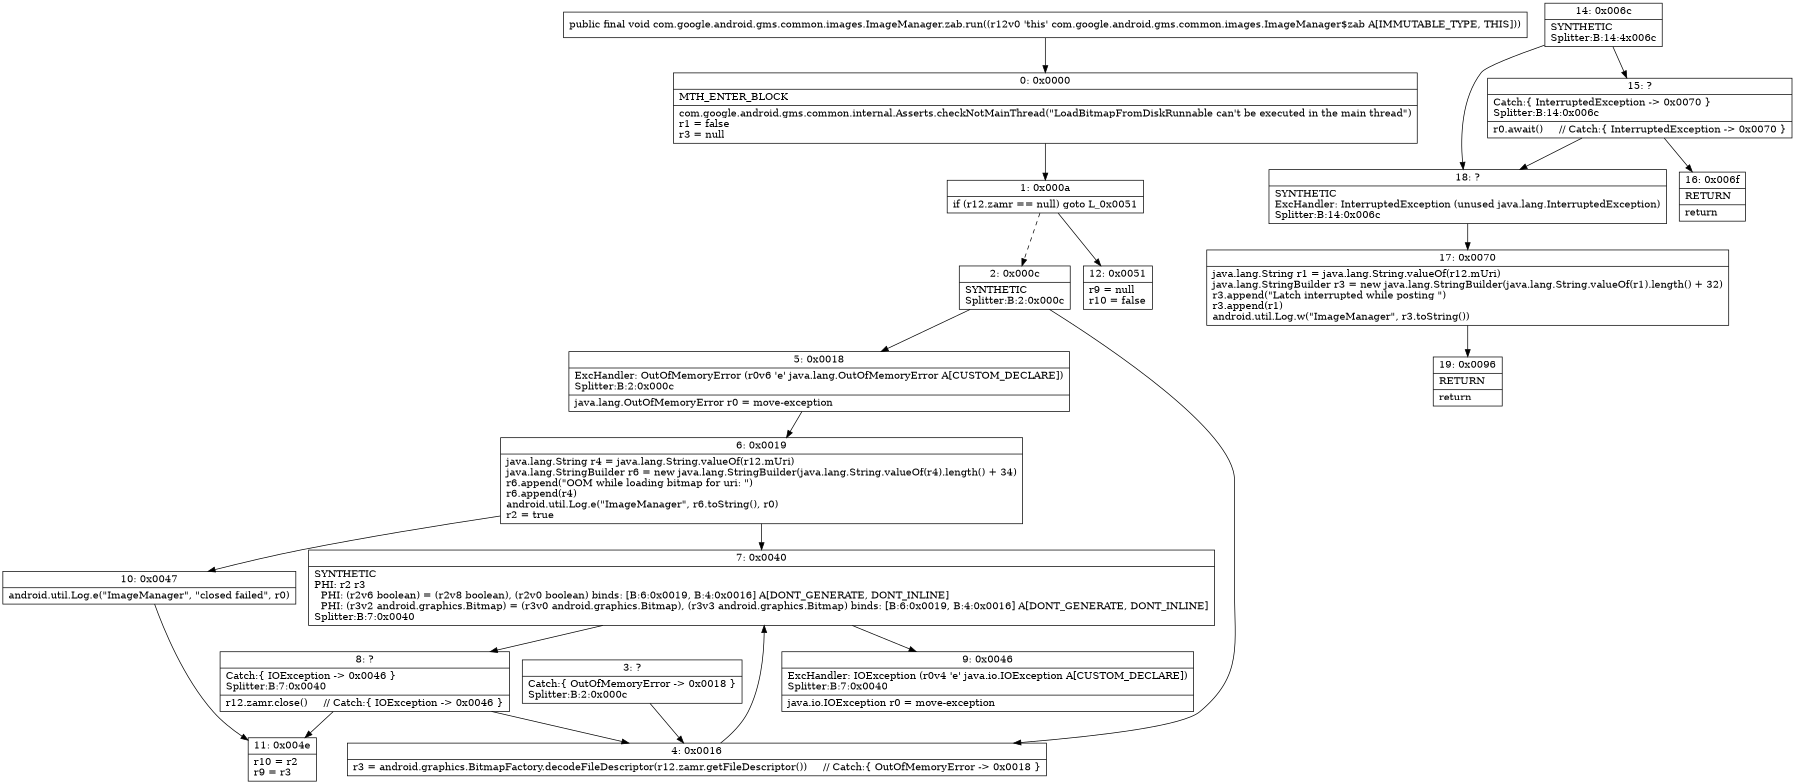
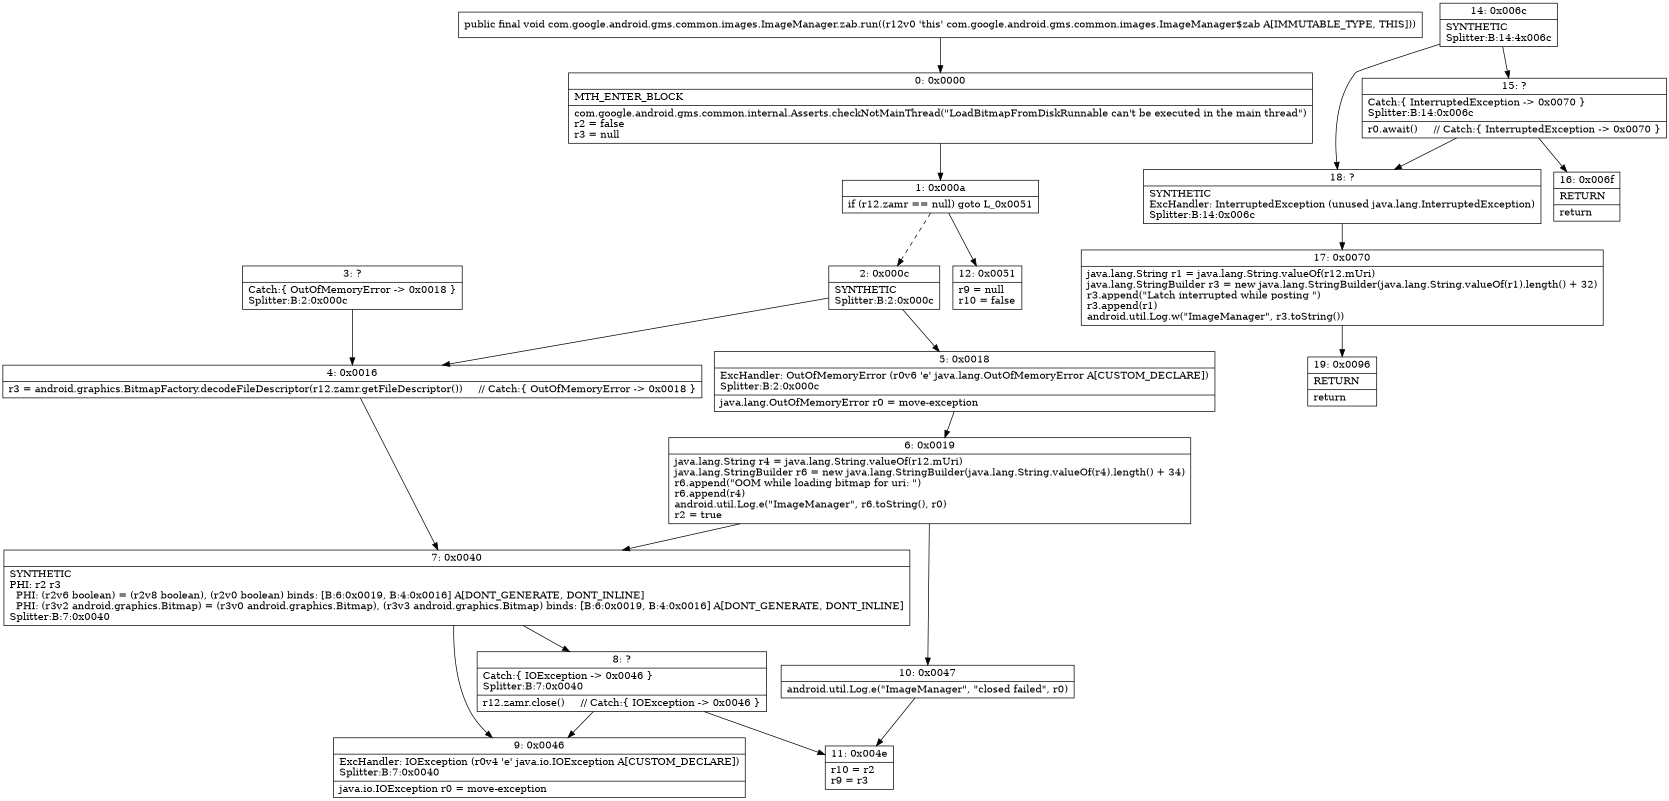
node "0: 0x0000": text "r1 = false" -> "r2 = false"
edge "8: ?" -> "4: 0x0016": now "8: ?" -> "9: 0x0046"
